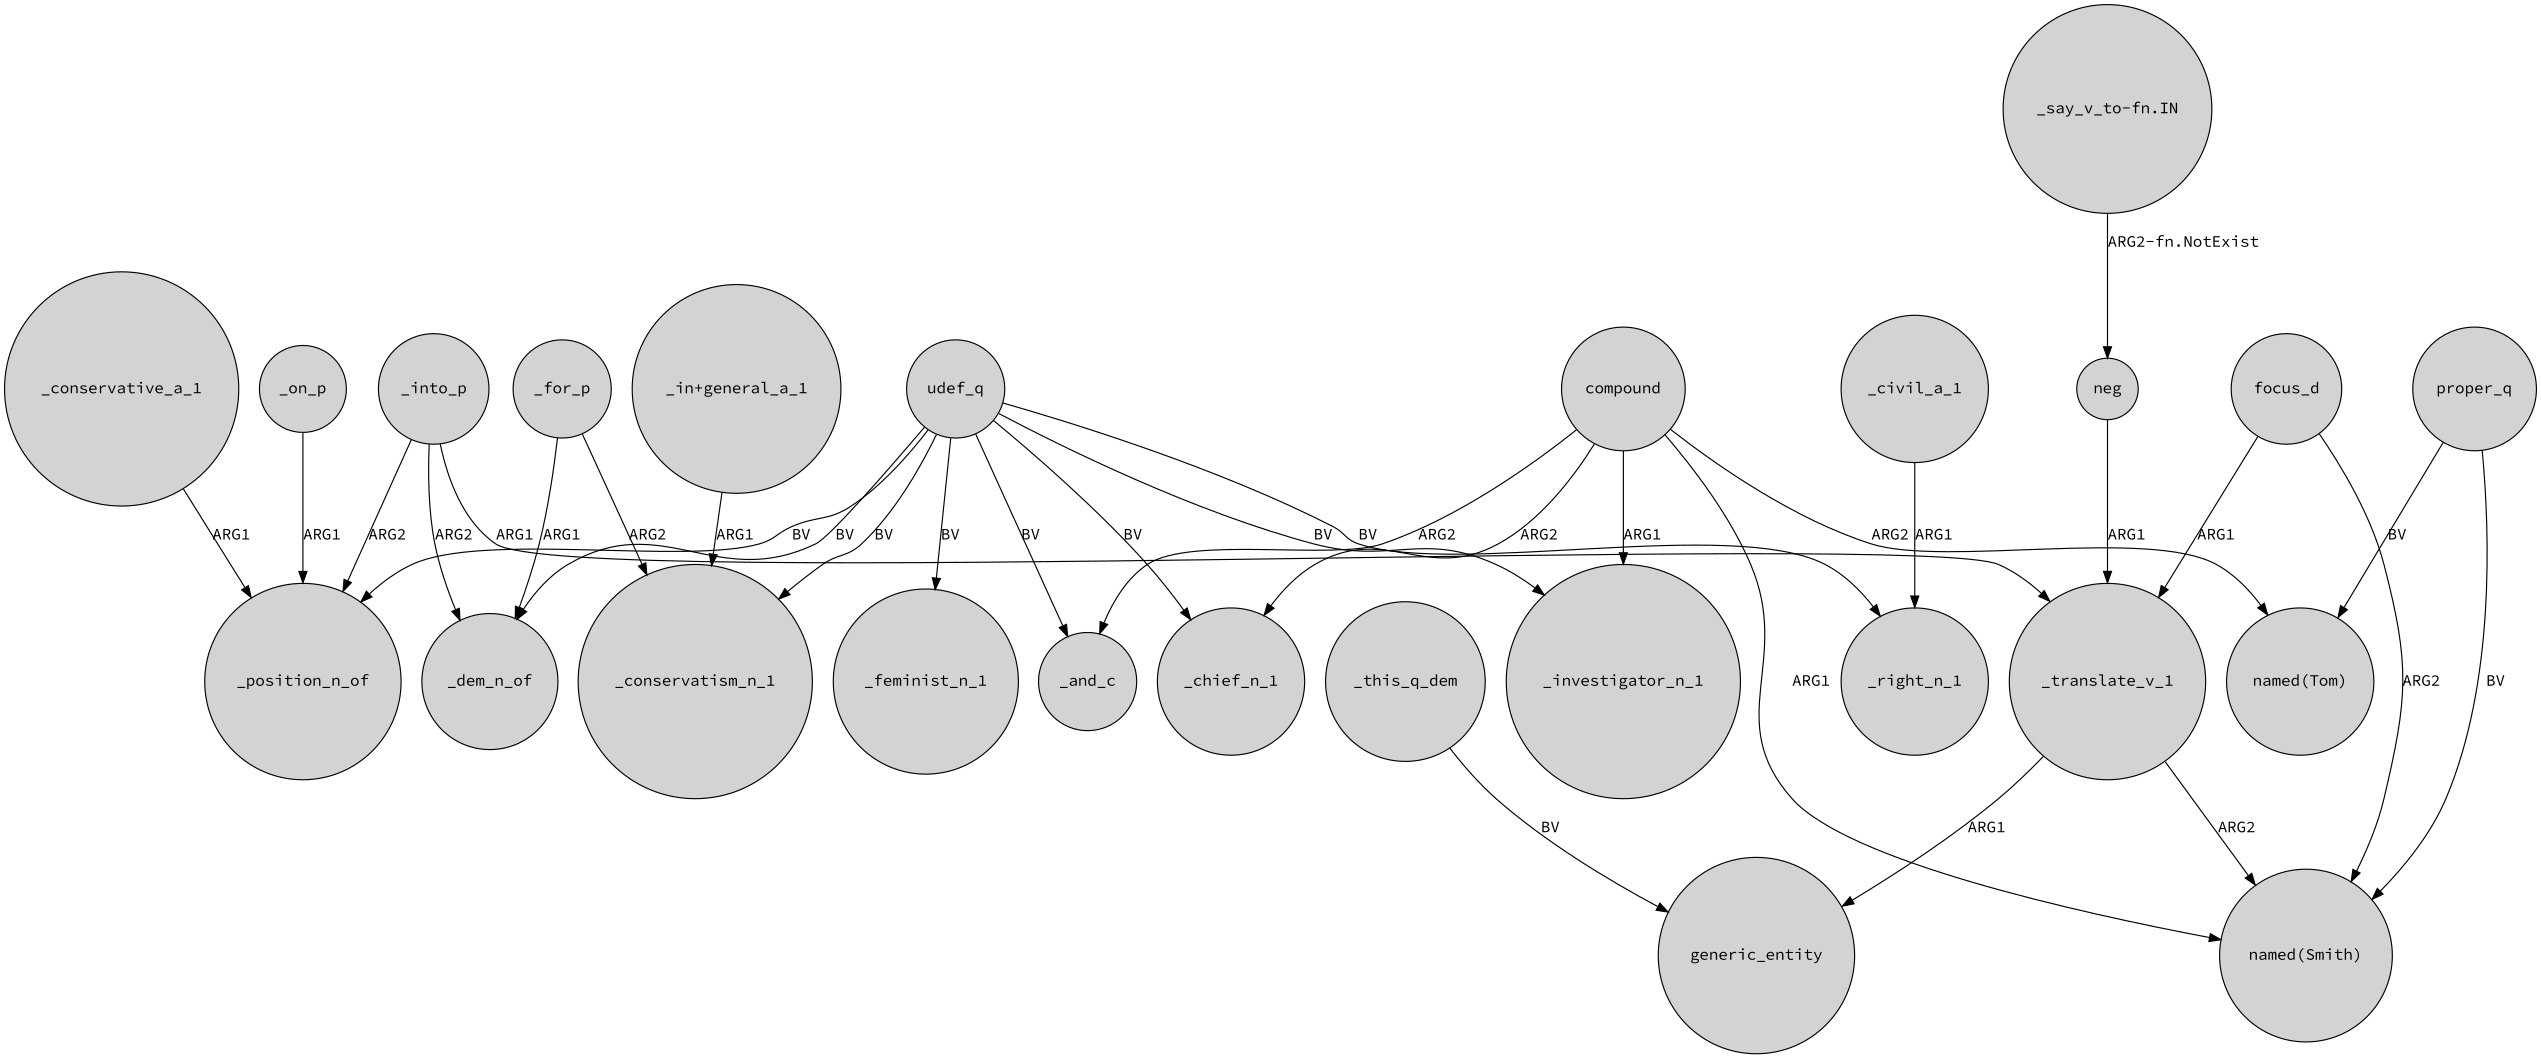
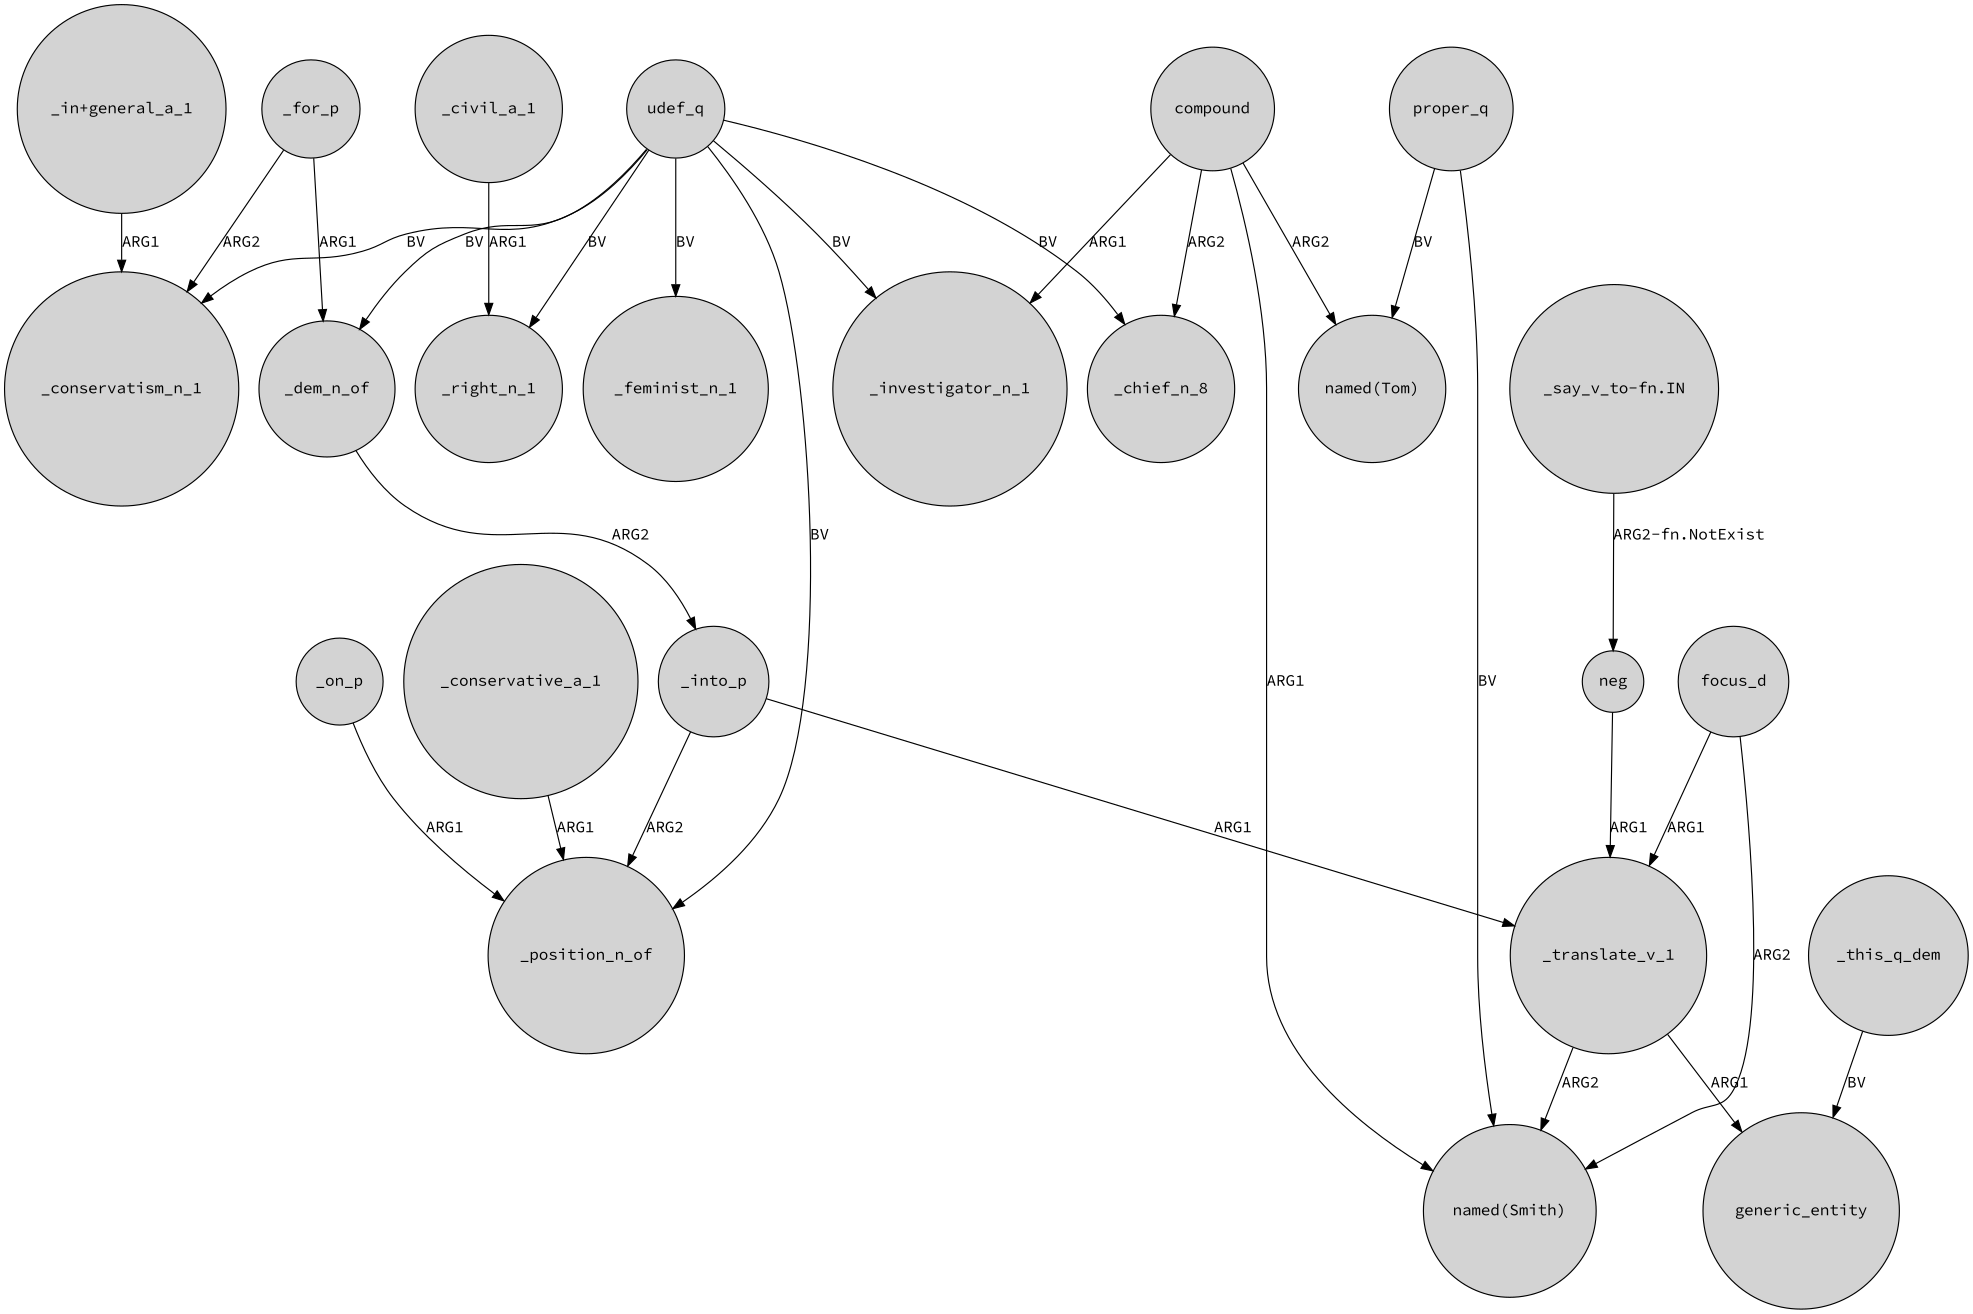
edge "_into_p" -> "_dem_n_of": reversed
node "_and_c": removed
node "_chief_n_1": label "_chief_n_1" -> "_chief_n_8"
